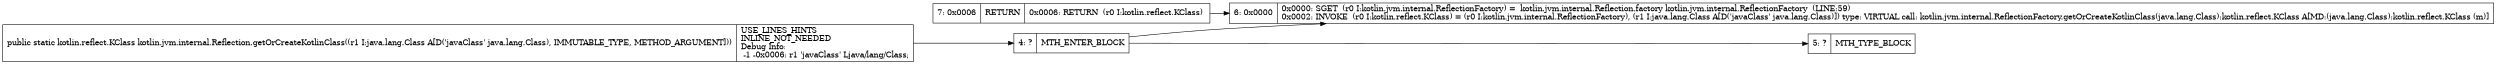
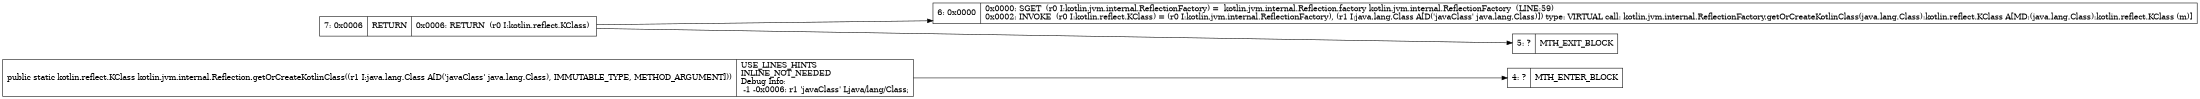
edge "4: ?" -> "6: 0x0000": removed
edge "4: ?" -> "5: ?": now "7: 0x0006" -> "5: ?"
node "5: ?": text "MTH_TYPE_BLOCK" -> "MTH_EXIT_BLOCK"
